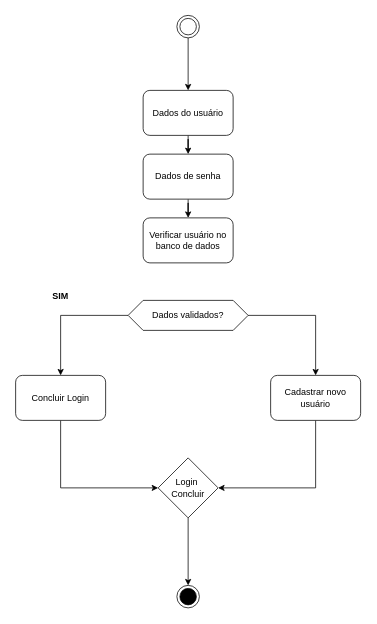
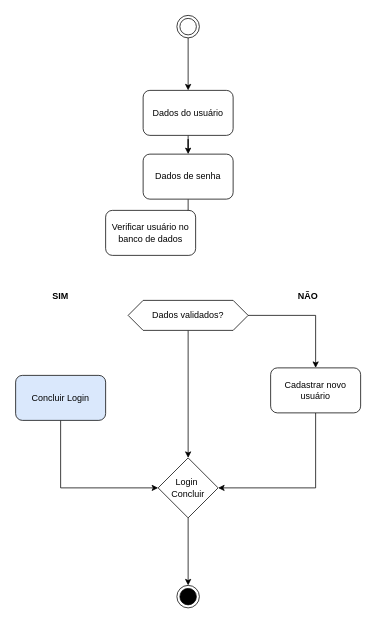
node "Verificar usuário no banco de dados": moved (188, 240) -> (150, 233)
node "NÃO": added
edge "Dados validados?" -> "Concluir Login": now "Dados validados?" -> "Login Concluir"
node "Concluir Login": fillcolor #ffffff -> #dae8fc
node "Cadastrar novo usuário": moved (315, 398) -> (315, 390)
